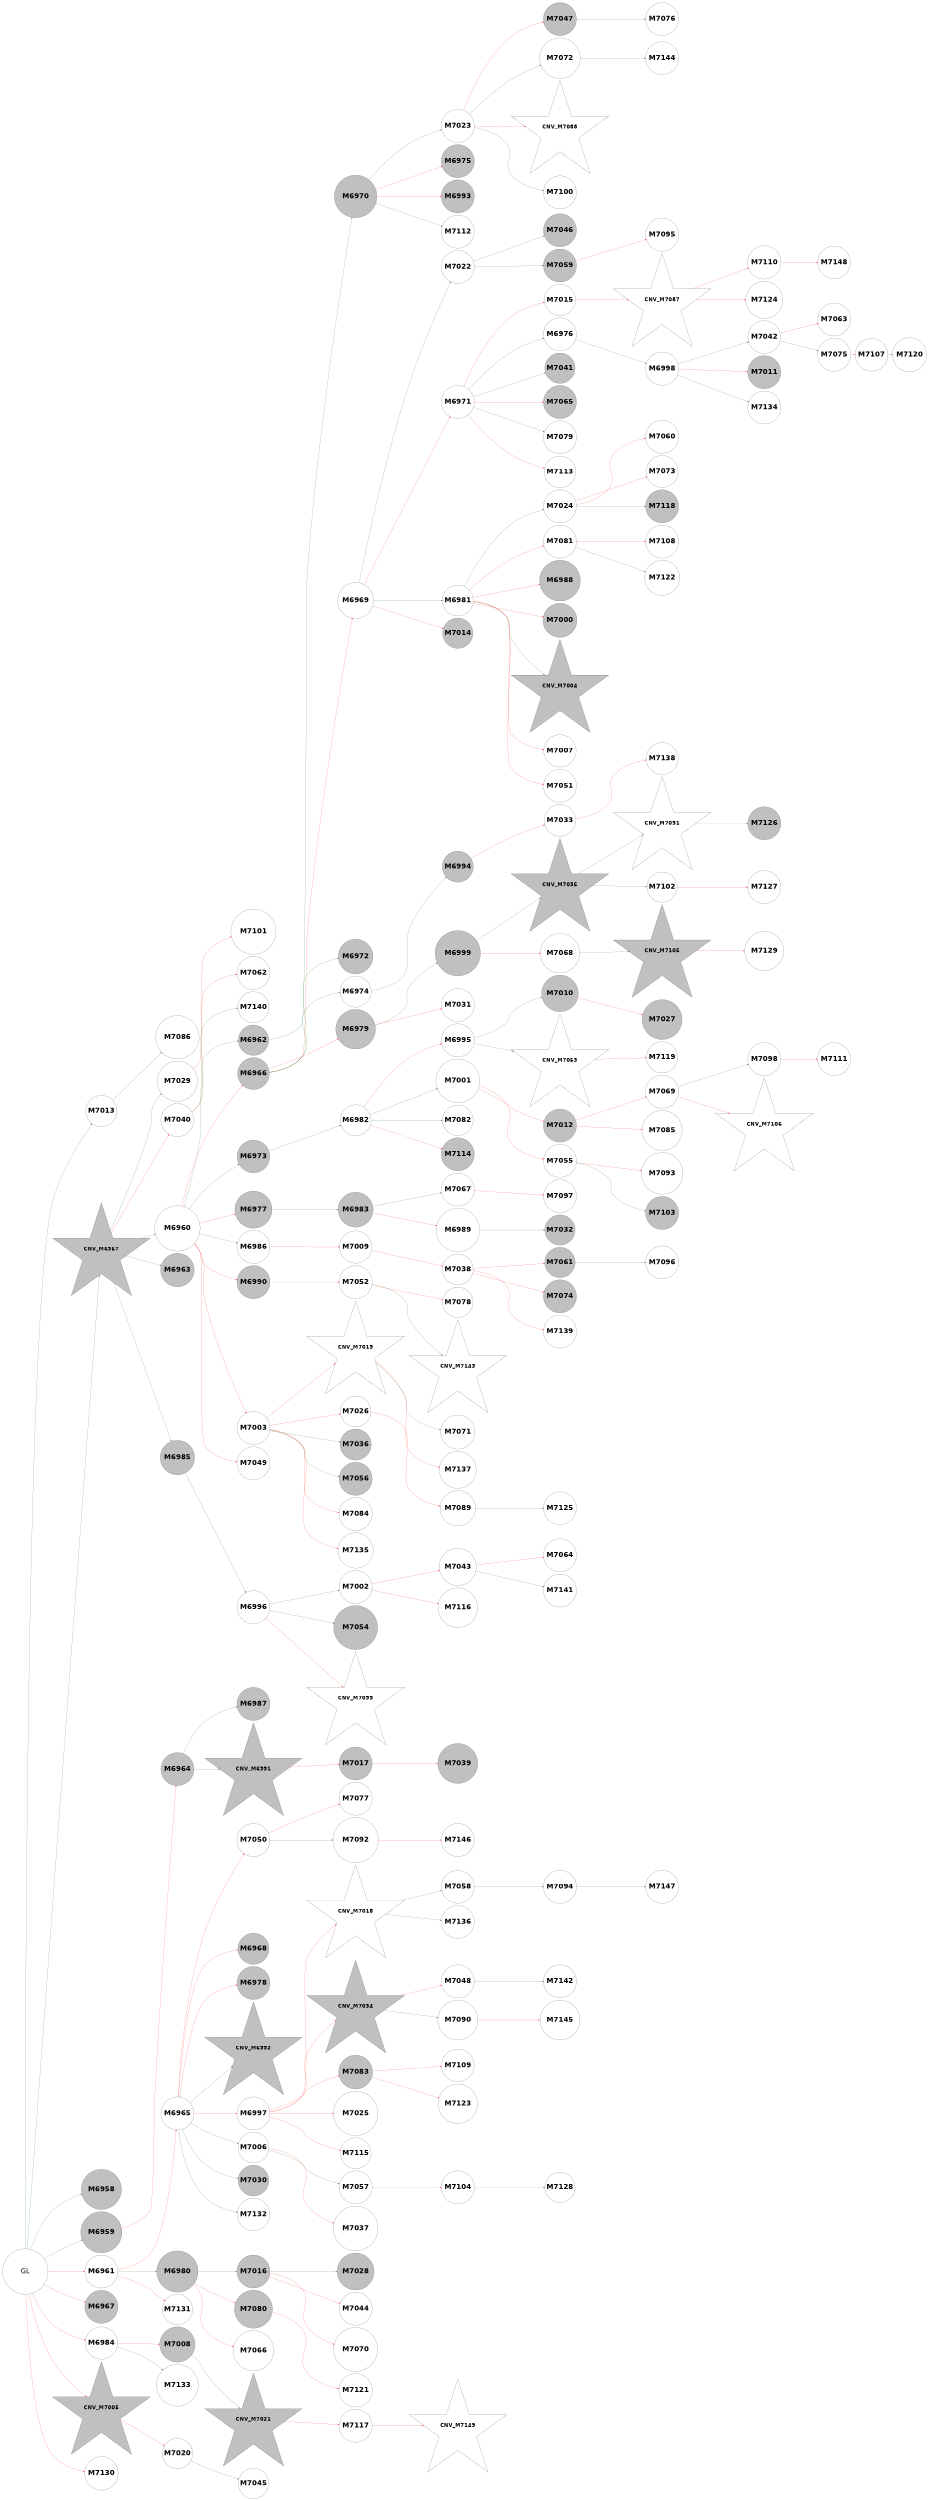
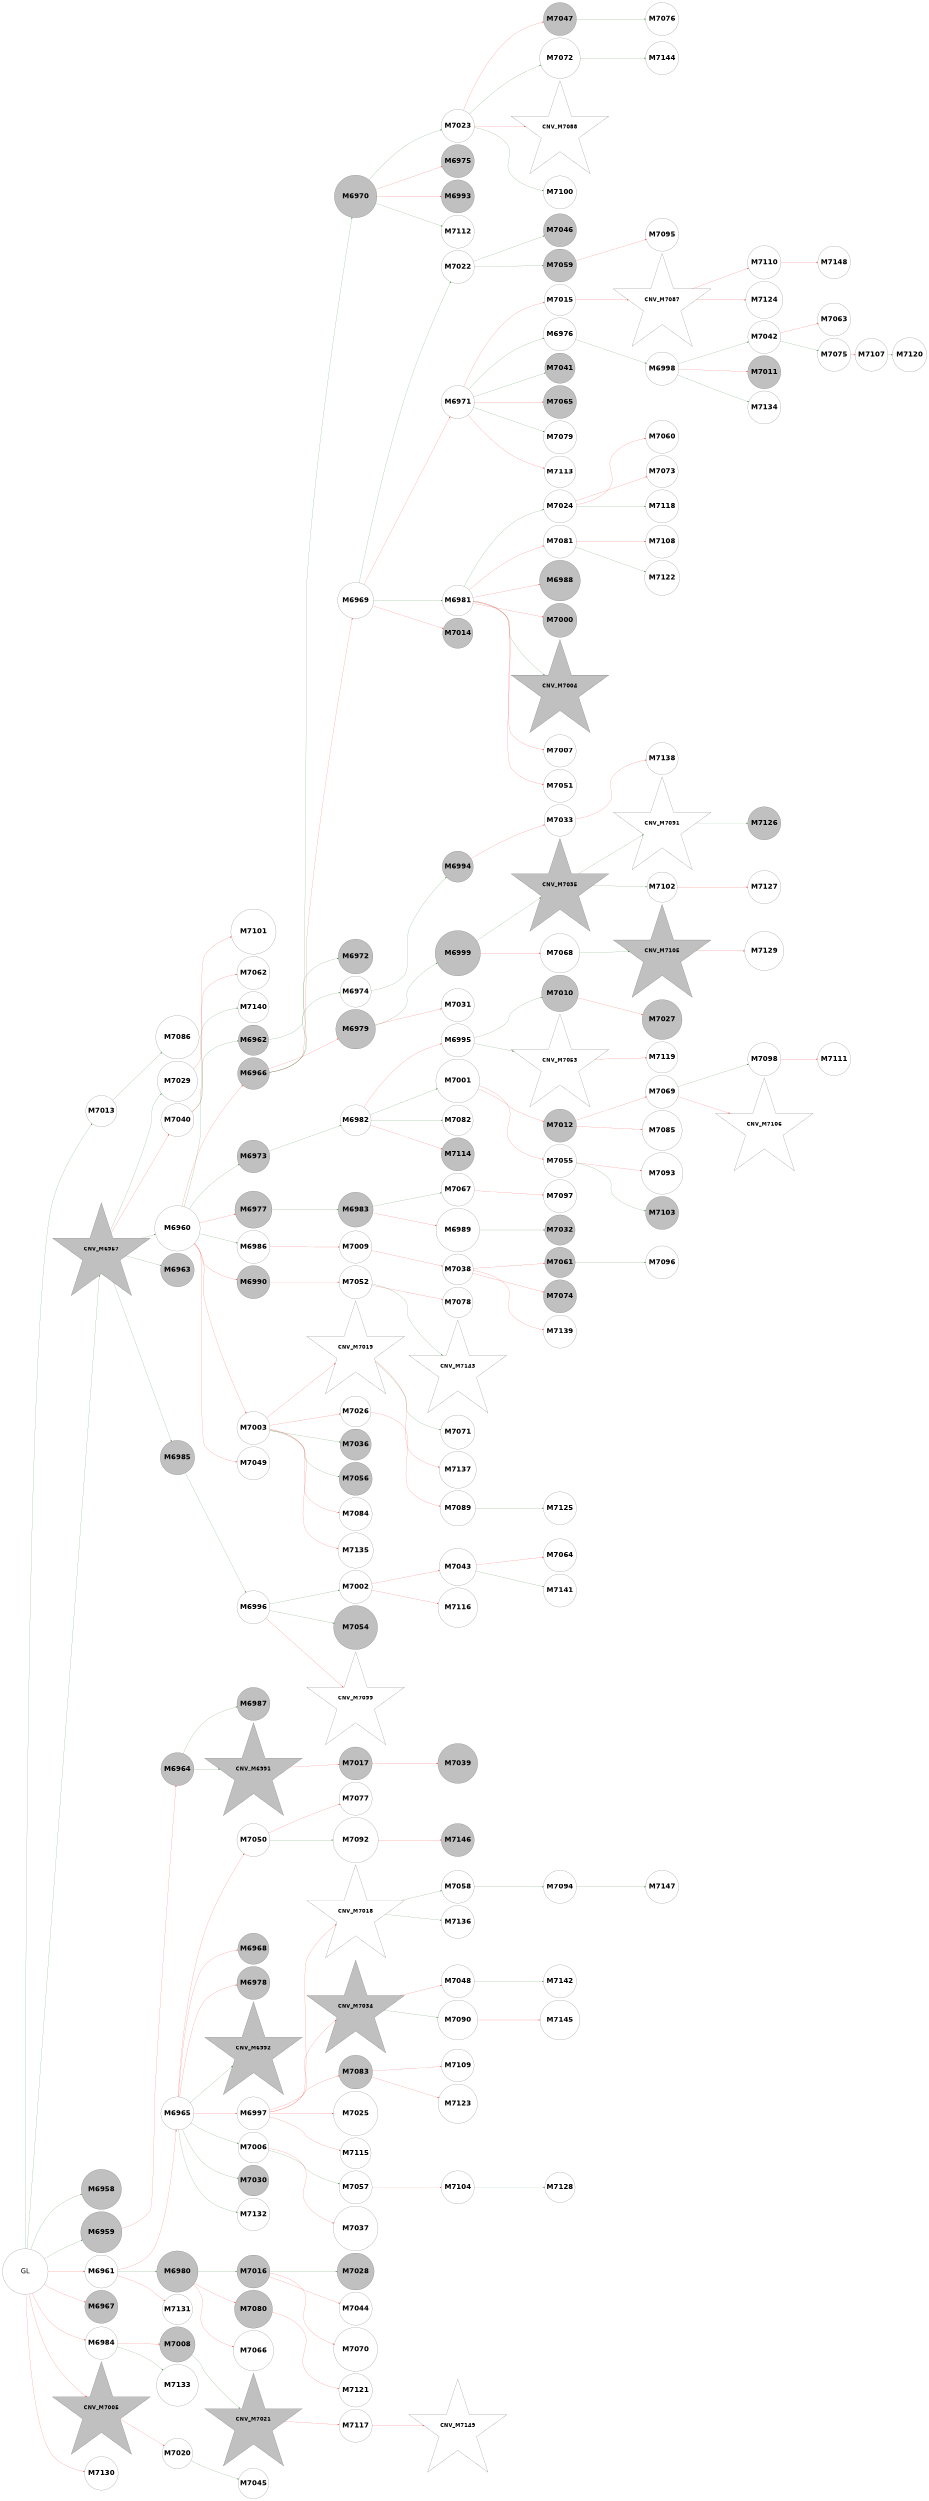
node "M7118": fillcolor grey -> white
node "M7146": fillcolor white -> grey
